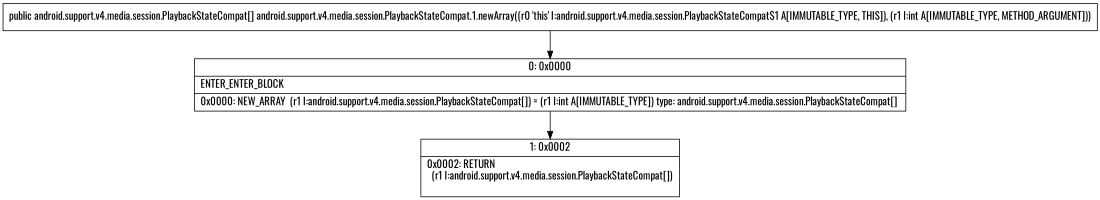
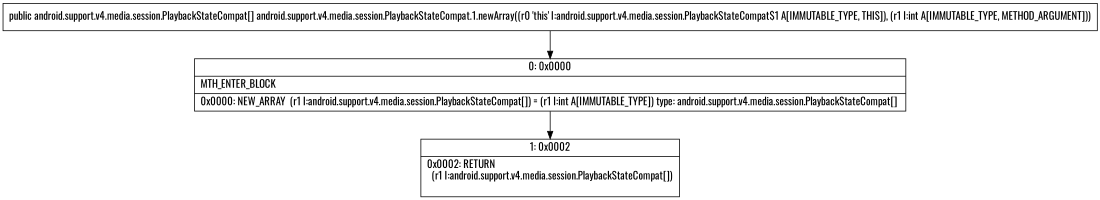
node "0: 0x0000": text "ENTER_ENTER_BLOCK" -> "MTH_ENTER_BLOCK"
